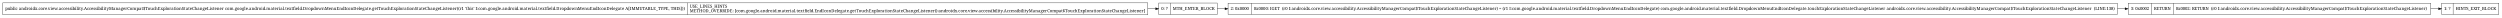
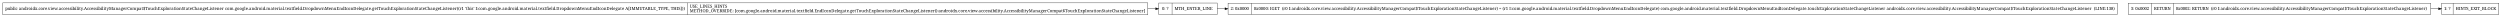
node "0: ?": text "MTH_ENTER_BLOCK" -> "MTH_ENTER_LINE"
edge "2: 0x0000" -> "3: 0x0002": removed
